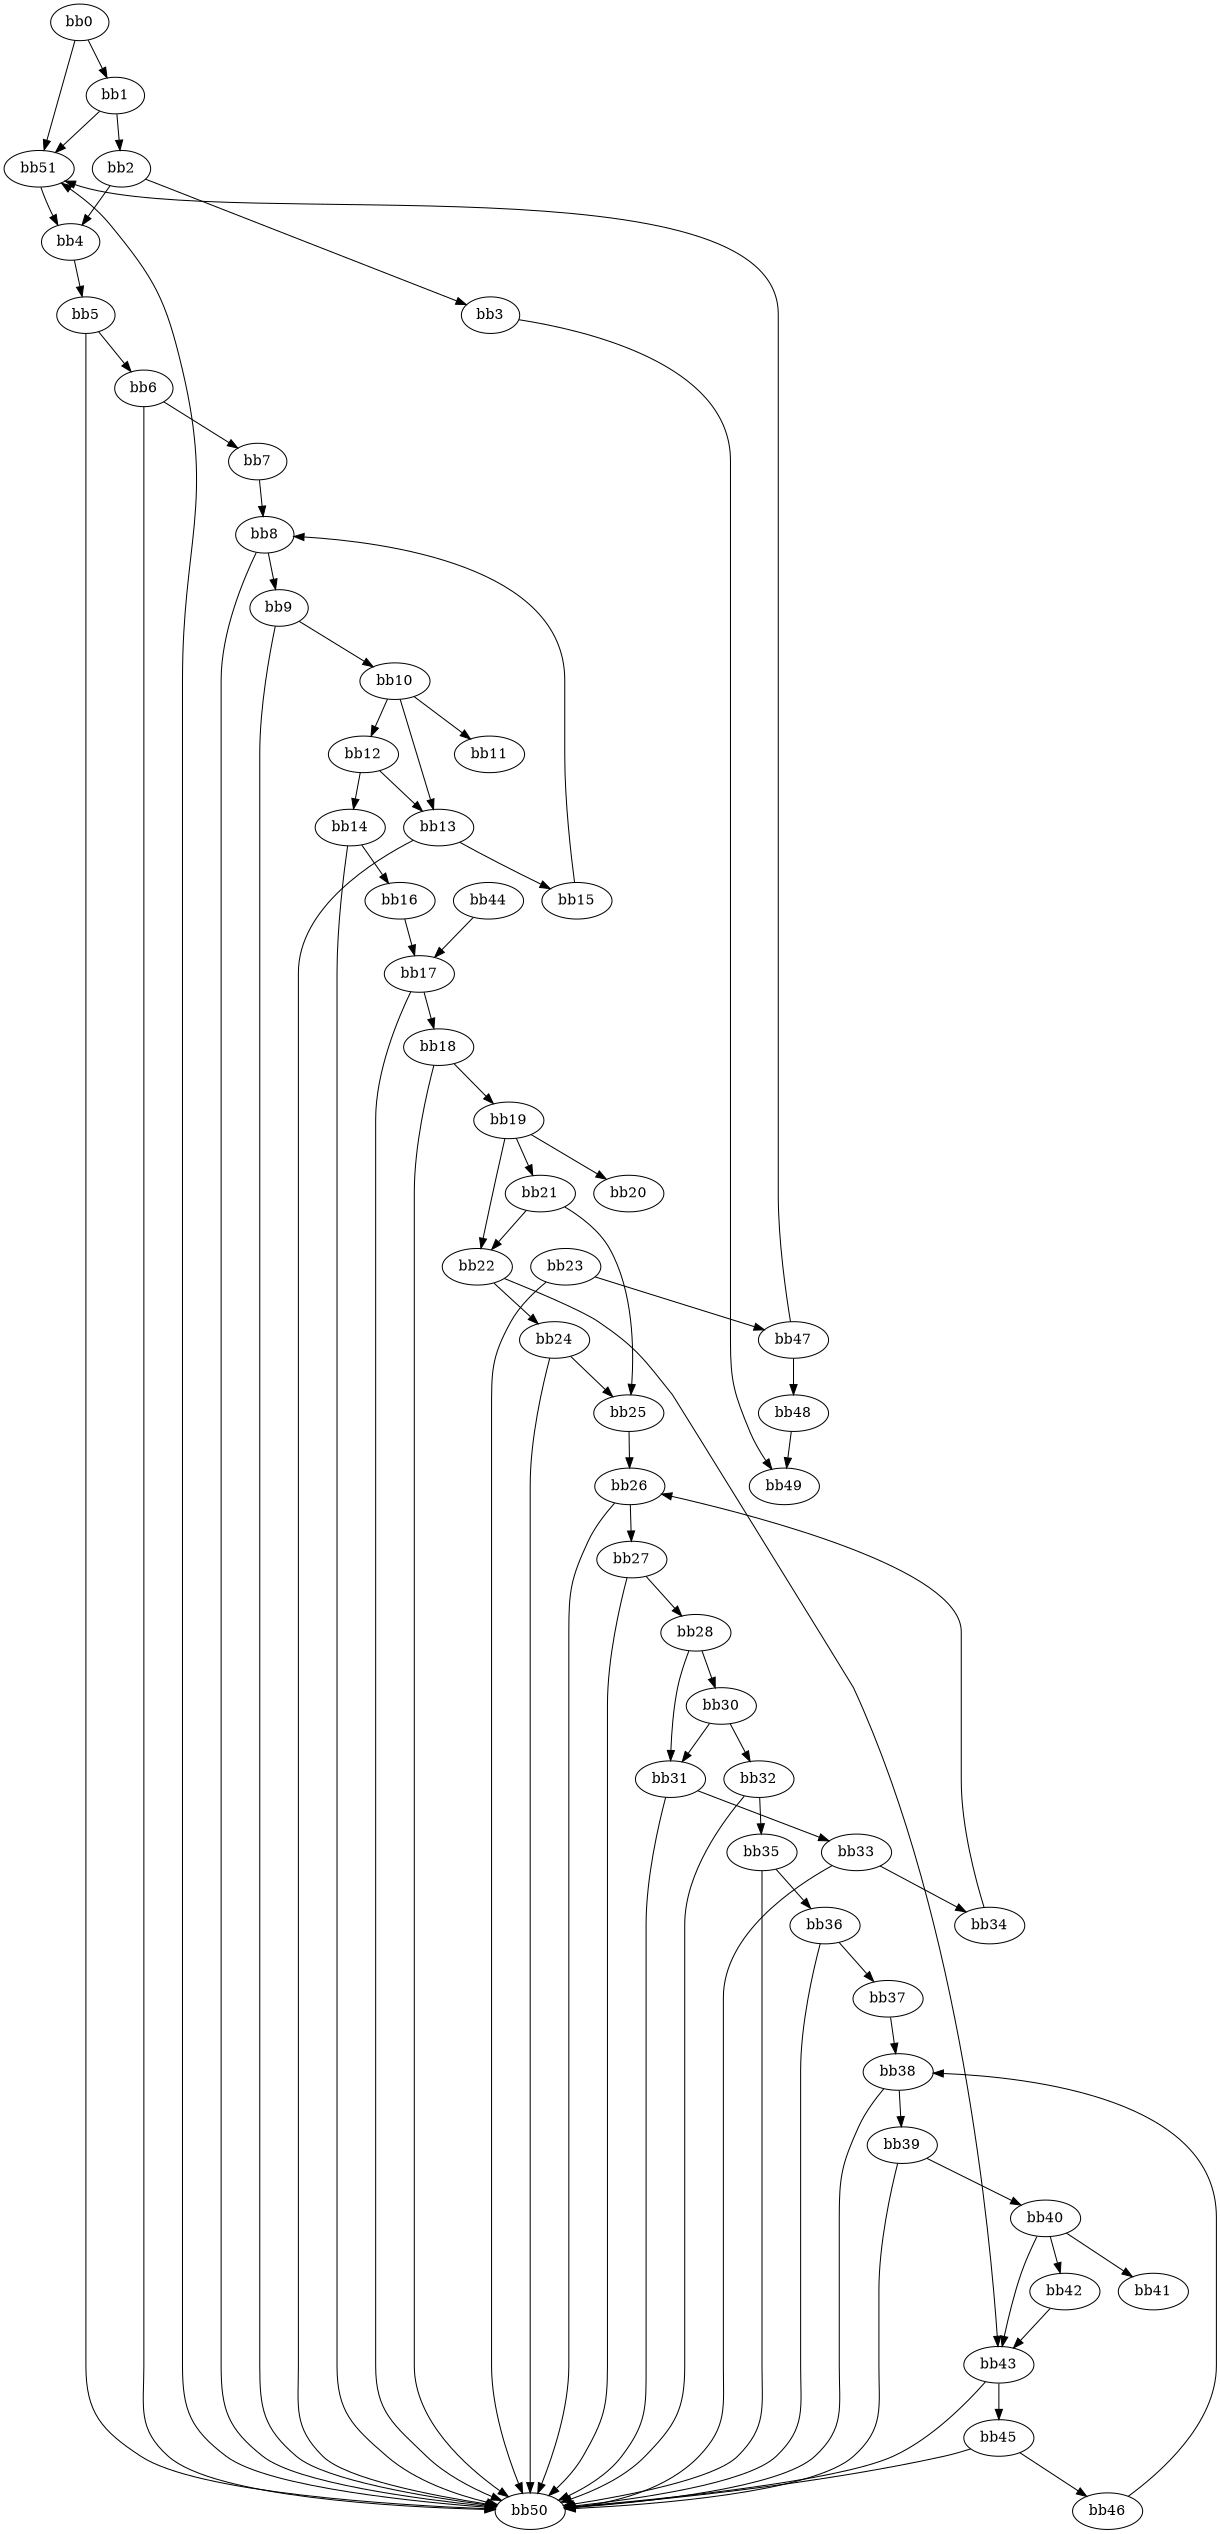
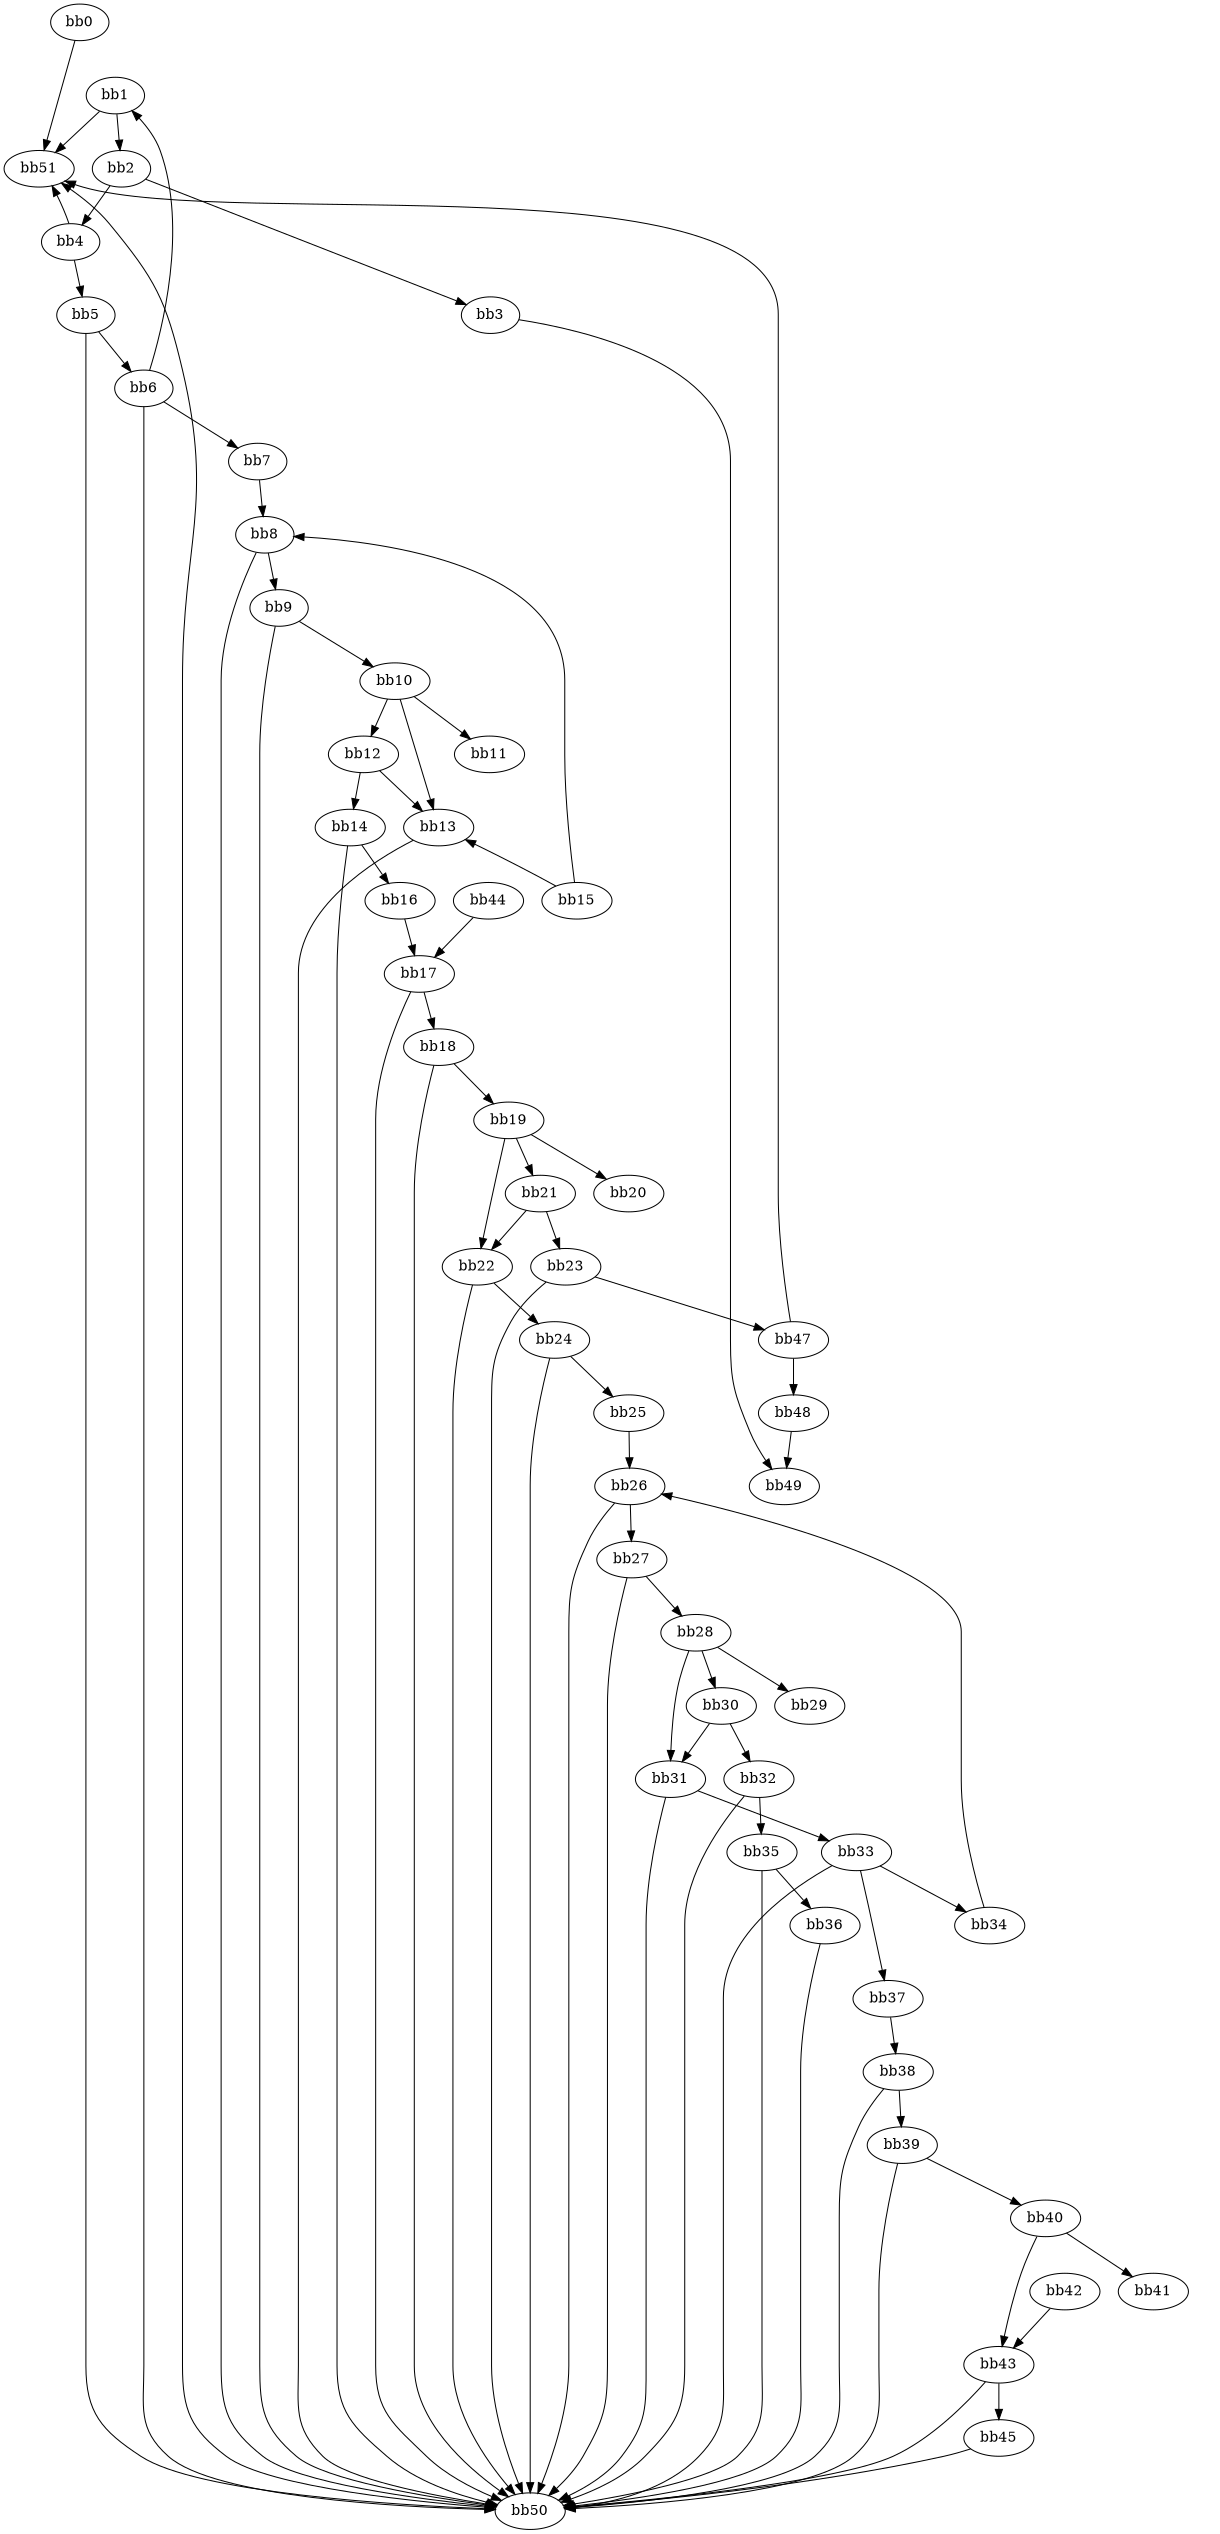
edge "bb0" -> "bb1": now "bb6" -> "bb1"
edge "bb51" -> "bb4": reversed
edge "bb13" -> "bb15": reversed
edge "bb21" -> "bb25": now "bb21" -> "bb23"
node "bb29": added
edge "bb22" -> "bb43": now "bb22" -> "bb50"
edge "bb36" -> "bb37": now "bb33" -> "bb37"
edge "bb40" -> "bb42": removed
node "bb46": removed
